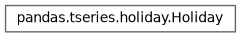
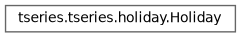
node "pandas.tseries.holiday.Holiday": label "pandas.tseries.holiday.Holiday" -> "tseries.tseries.holiday.Holiday"
